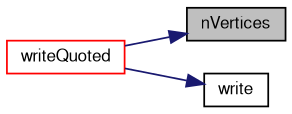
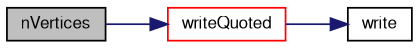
edge "writeQuoted" -> "nVertices": reversed
